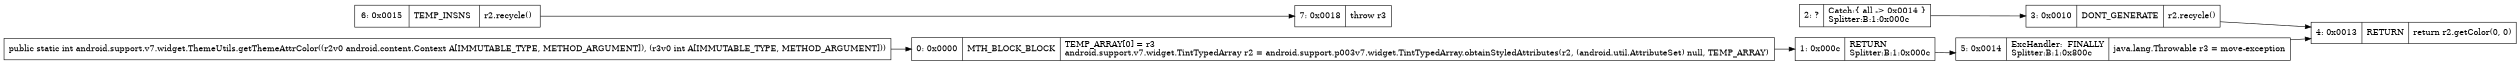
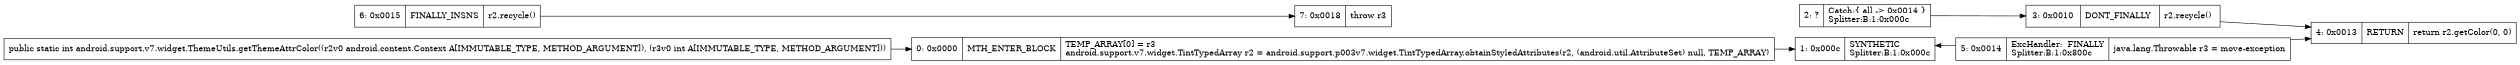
node "6: 0x0015": text "TEMP_INSNS" -> "FINALLY_INSNS"
node "3: 0x0010": text "DONT_GENERATE" -> "DONT_FINALLY"
node "1: 0x000c": text "RETURN" -> "SYNTHETIC"
node "0: 0x0000": text "MTH_BLOCK_BLOCK" -> "MTH_ENTER_BLOCK"
edge "1: 0x000c" -> "5: 0x0014": reversed
